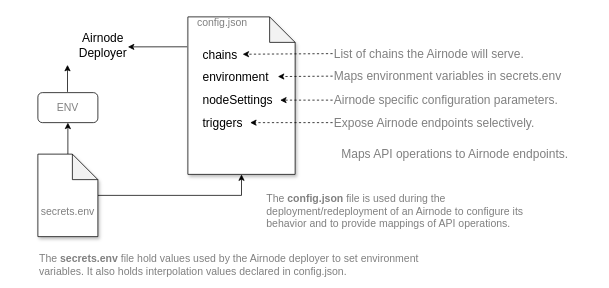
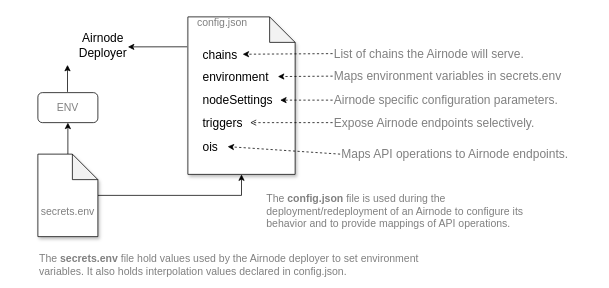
edge "Expose Airnode endpoints selectively." -> "triggers": arrowhead classic -> open
node "ois": added
edge "Maps API operations to Airnode endpoints." -> "ois": added
